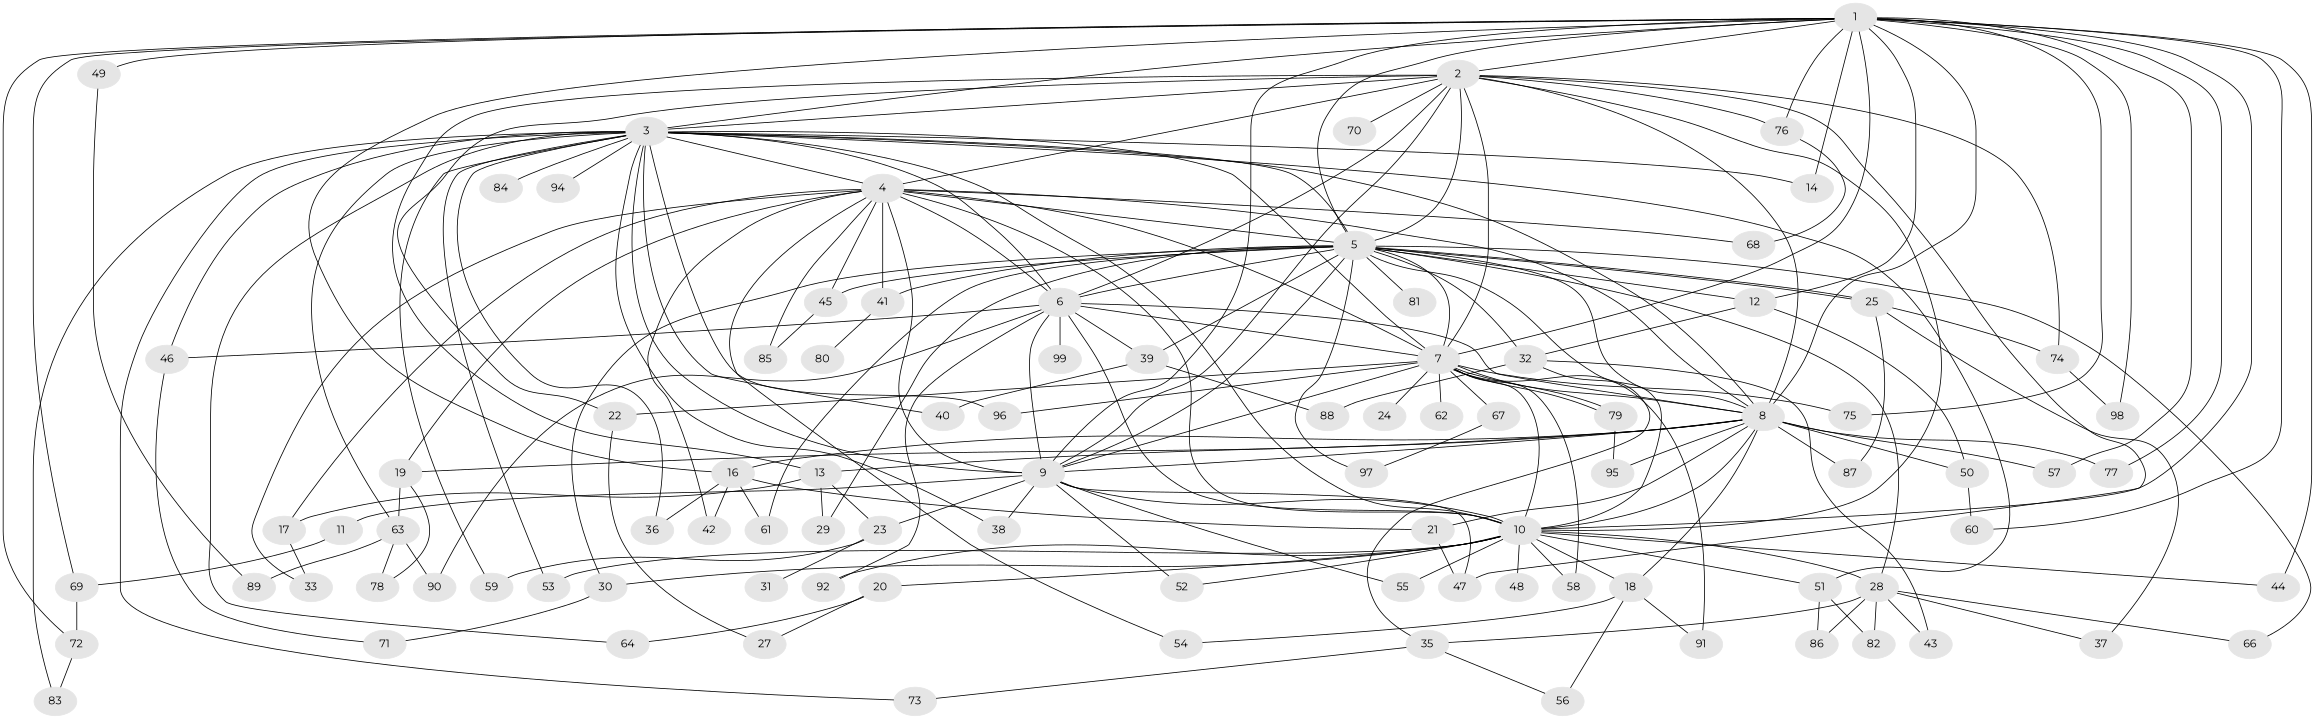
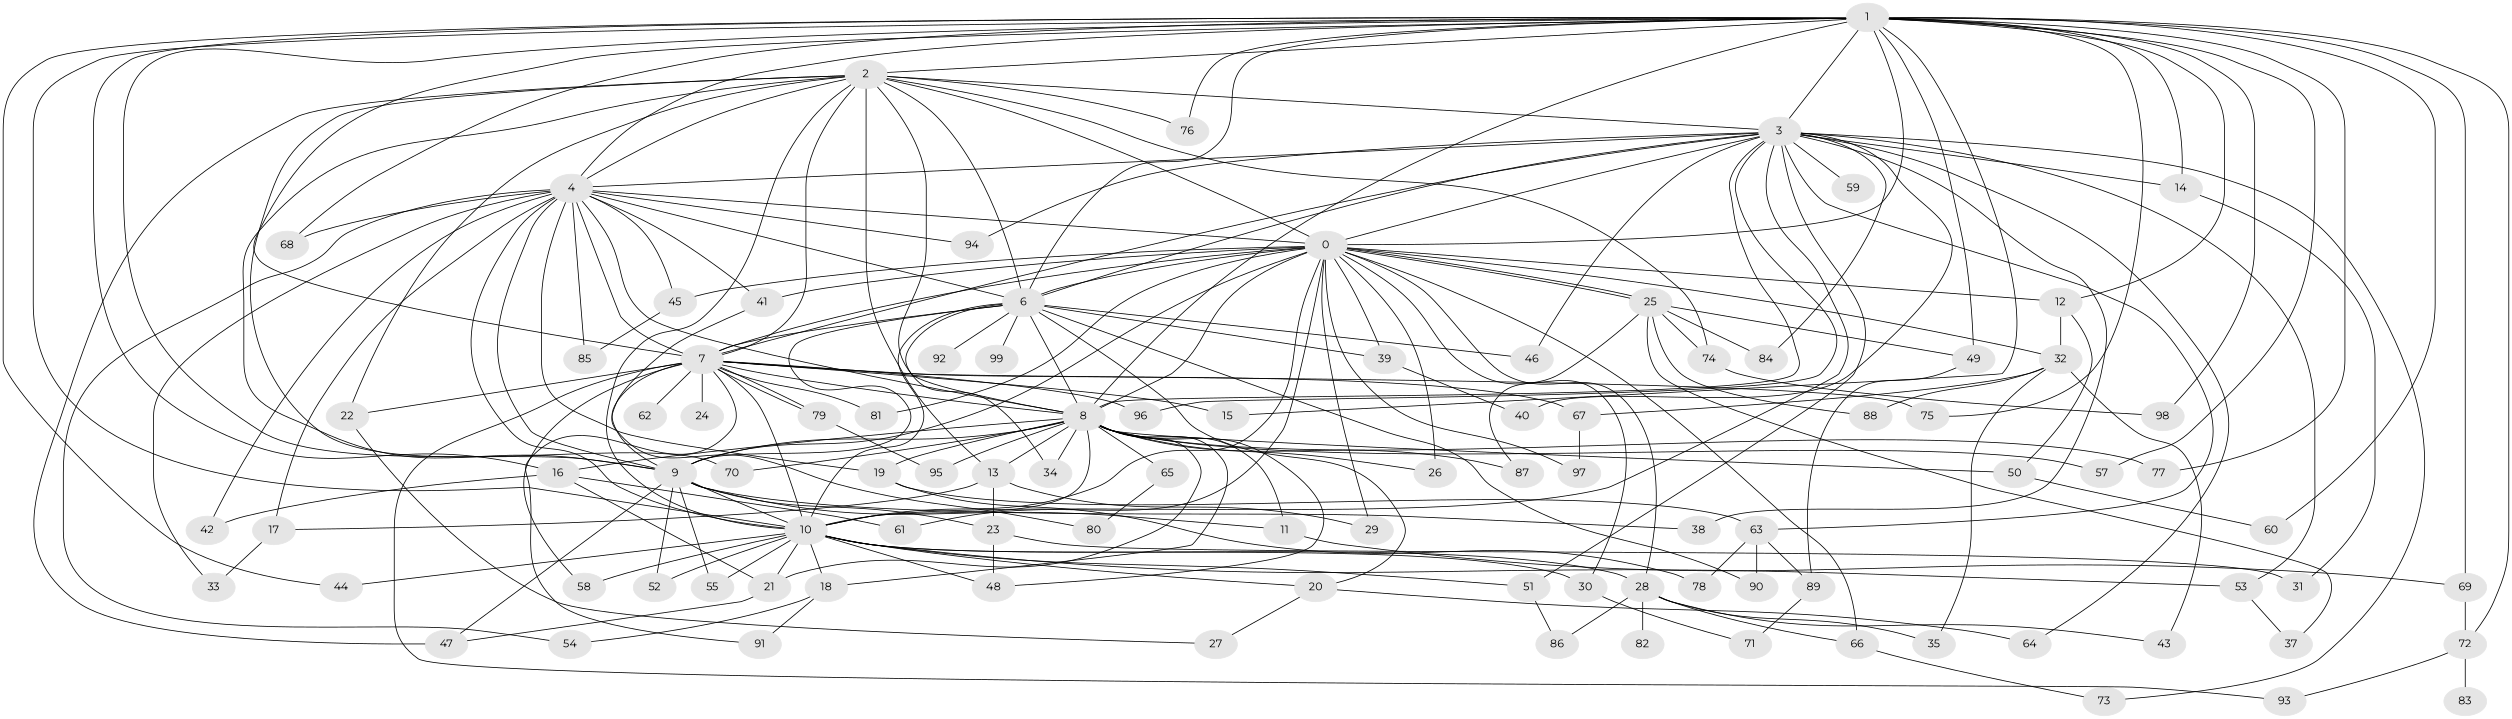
edge "1" -- "4": added
edge "1" -- "6": added
edge "76" -- "68": now "1" -- "68"
edge "4" -- "94": added
edge "3" -- "83": removed
node "5": label "5" -> "0"
edge "25" -- "49": added
edge "25" -- "84": added
edge "14" -- "31": added
edge "7" -- "81": added
edge "39" -- "88": now "25" -- "88"
edge "3" -- "9": removed
edge "32" -- "67": added
node "15": added
edge "6" -- "20": added
edge "8" -- "70": added
edge "8" -- "11": added
node "34": added
node "65": added
node "26": added
edge "8" -- "48": added
node "36": removed
edge "10" -- "92": now "10" -- "21"
edge "23" -- "59": now "23" -- "48"
edge "46" -- "71": now "89" -- "71"
edge "51" -- "82": removed
edge "28" -- "37": now "53" -- "37"
edge "35" -- "73": now "66" -- "73"
node "56": removed
node "93": added
